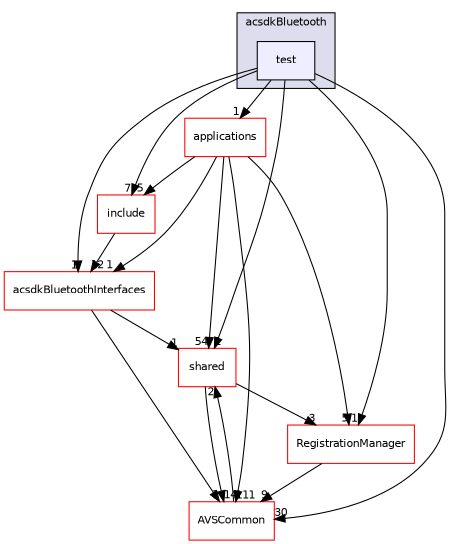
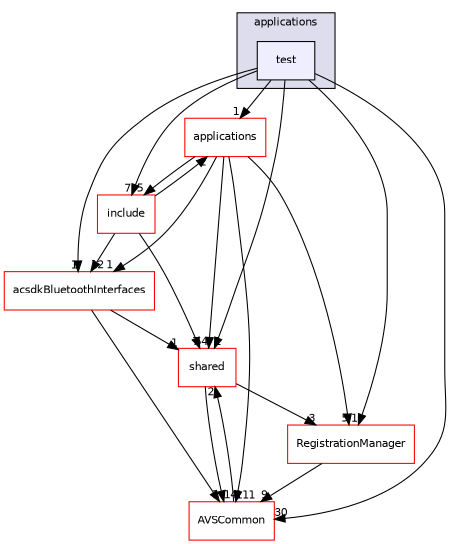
cluster "acsdkBluetooth": label "acsdkBluetooth" -> "applications"
edge "include" -> "applications": added
edge "include" -> "shared": added
